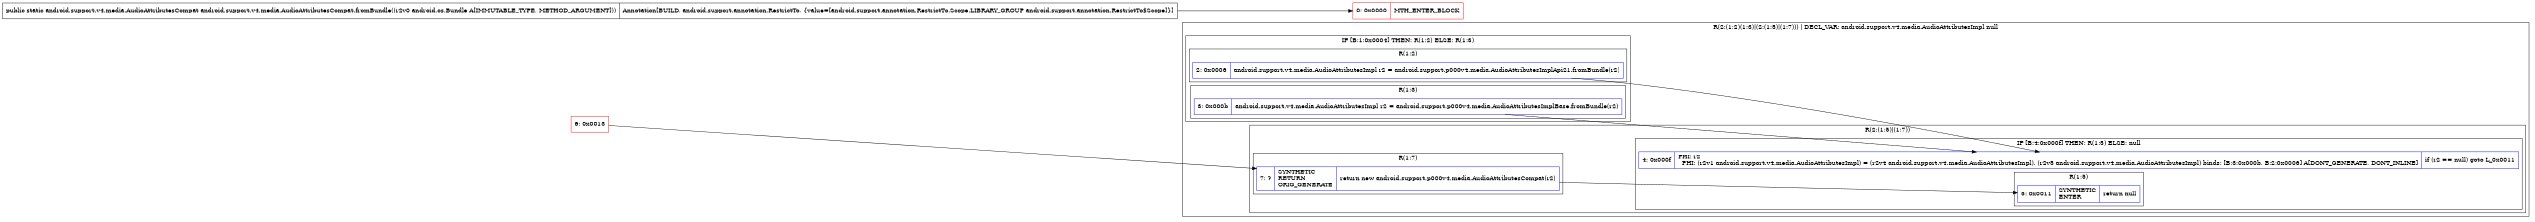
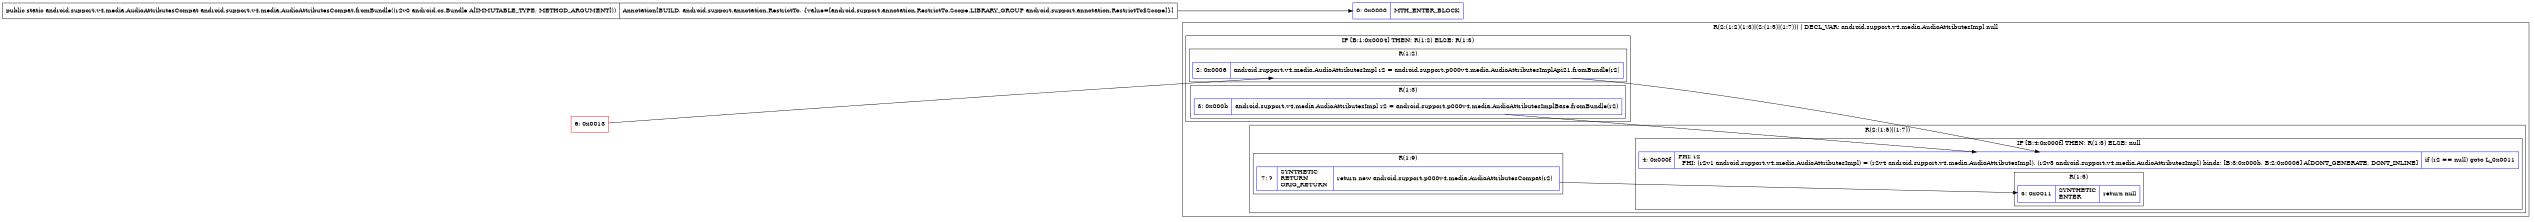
node "0: 0x0000": color red -> blue
edge "6: 0x0013" -> "7: ?": now "6: 0x0013" -> "2: 0x0006"
cluster "R(1:7)": label "R(1:7)" -> "R(1:9)"
node "7: ?": text "ORIG_GENERATE" -> "ORIG_RETURN"
